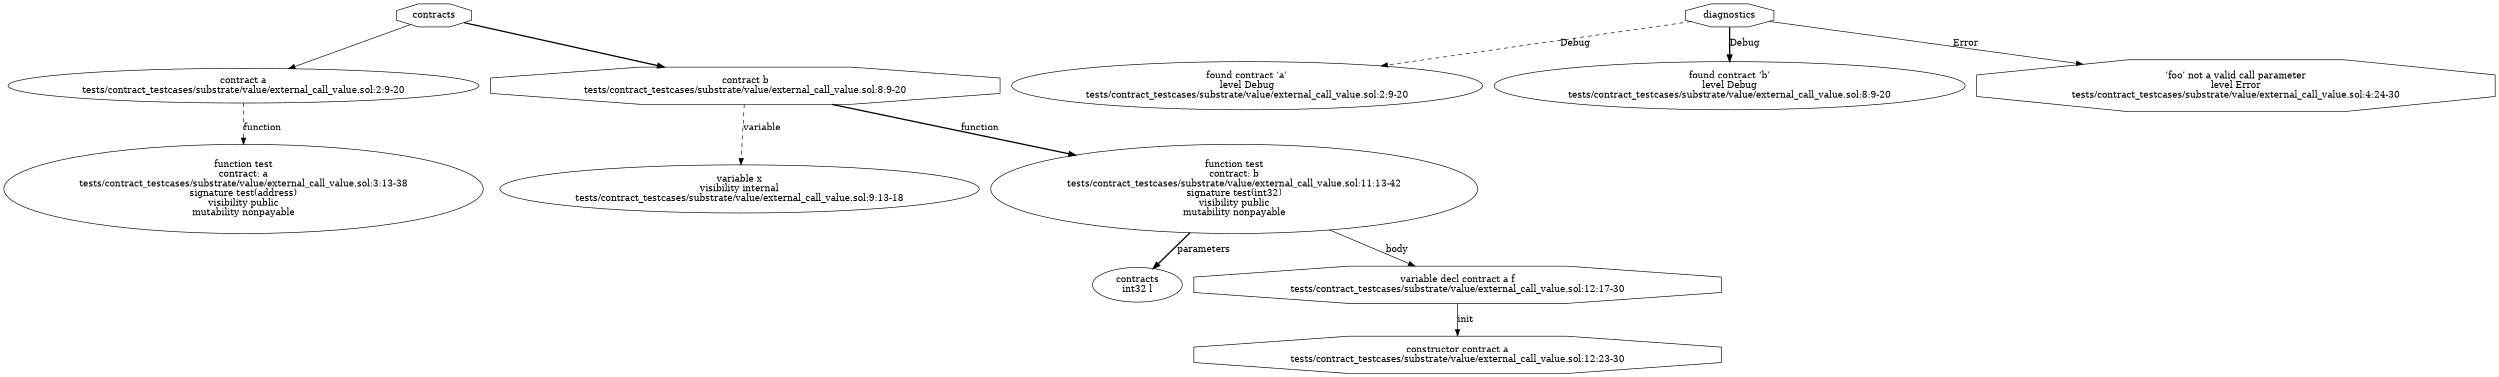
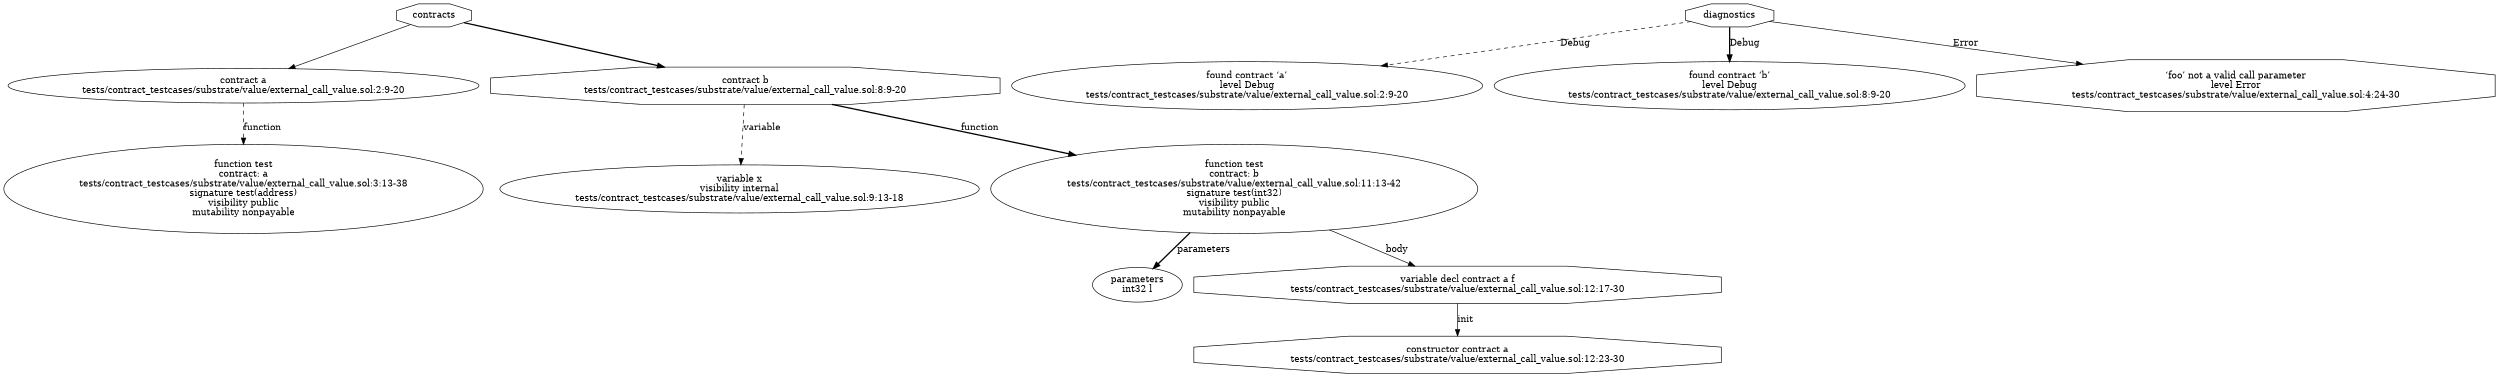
node "contracts int32 l": label "contracts int32 l" -> "parameters int32 l"
